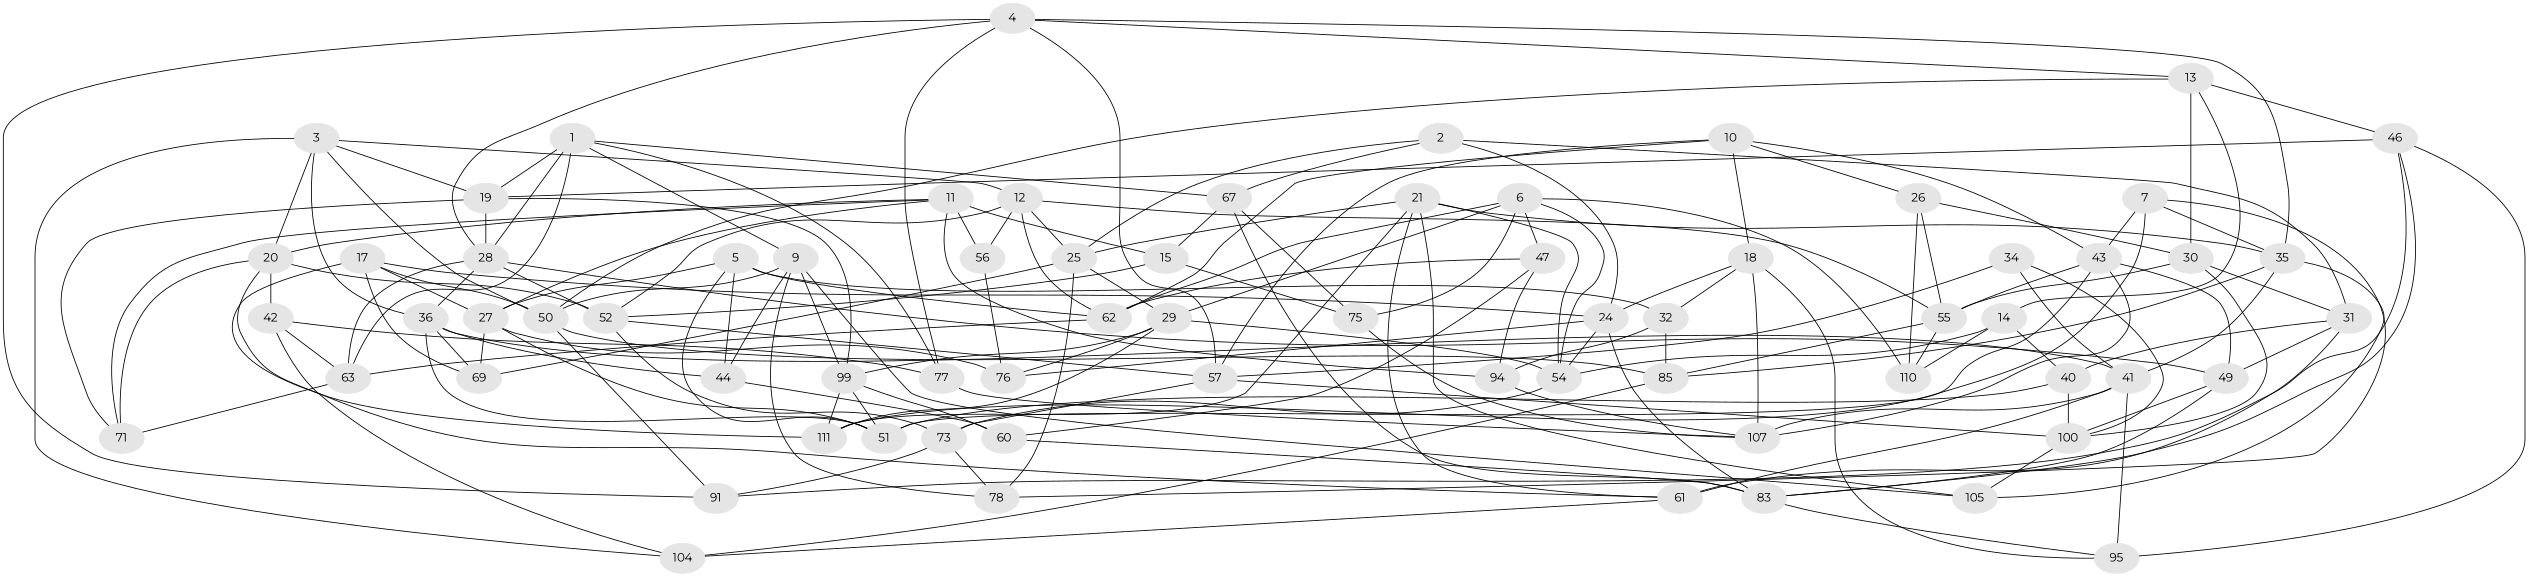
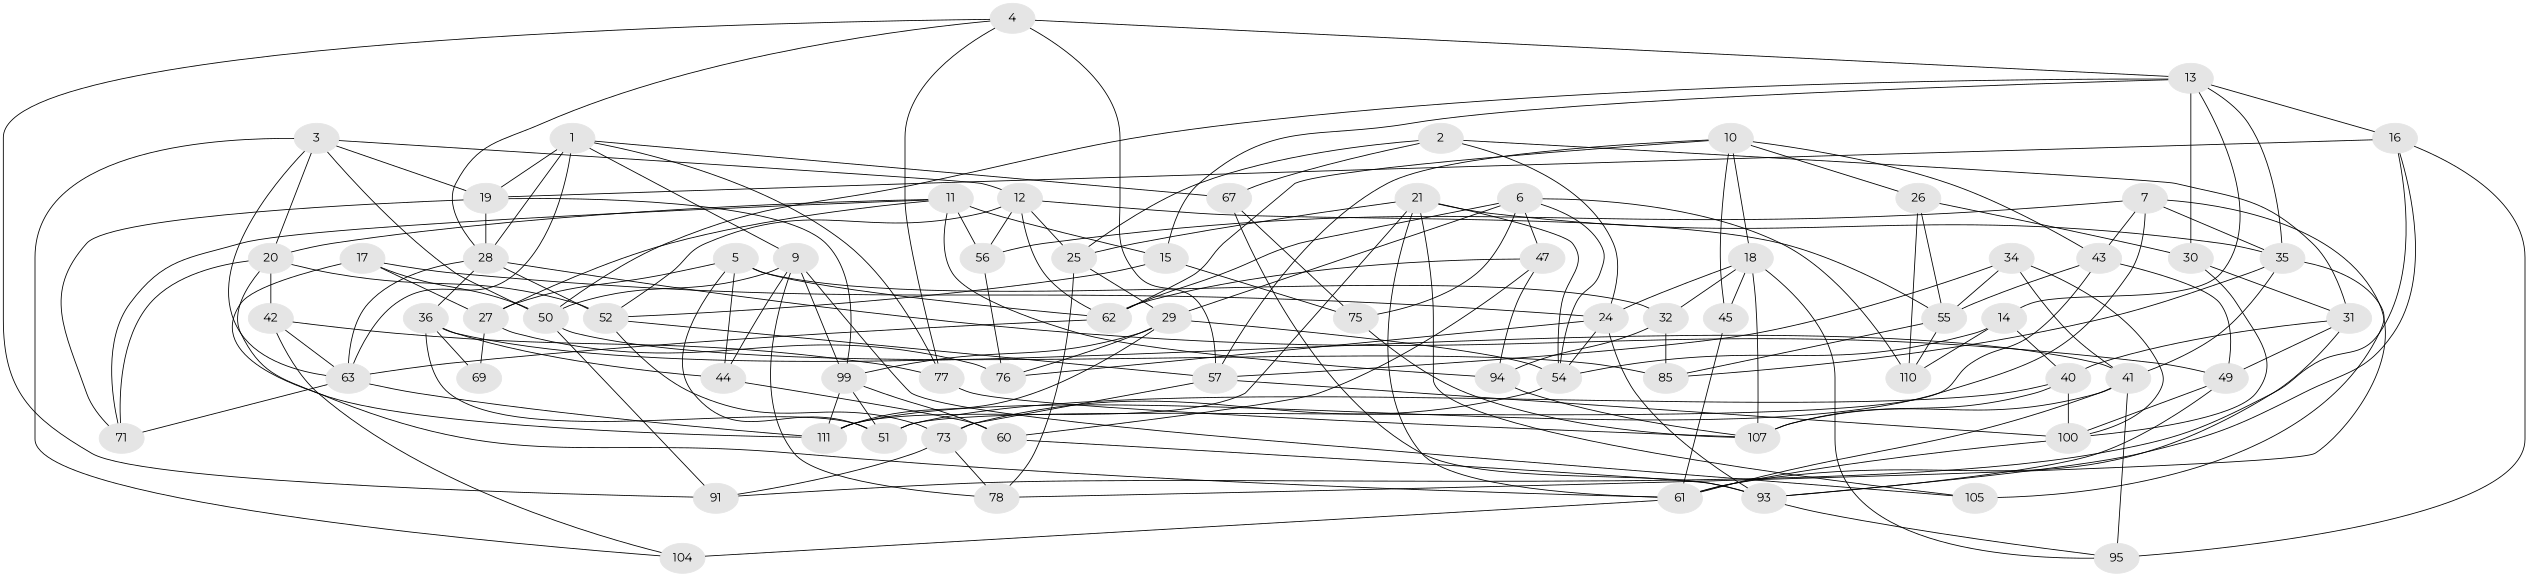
edge "4" -- "35": now "13" -- "35"
node "46": label "46" -> "16"
edge "7" -- "56": added
edge "67" -- "15": now "13" -- "15"
edge "3" -- "36": now "3" -- "63"
edge "30" -- "55": now "34" -- "55"
edge "25" -- "69": removed
node "45": added
edge "17" -- "69": removed
edge "43" -- "107": now "40" -- "107"
edge "27" -- "51": removed
edge "63" -- "111": added
edge "100" -- "105": now "100" -- "61"
edge "85" -- "104": removed
node "83": label "83" -> "93"
